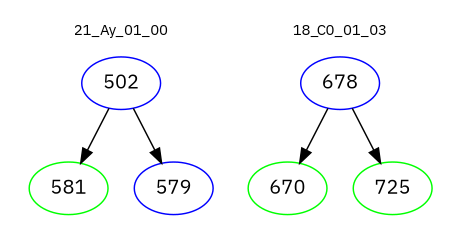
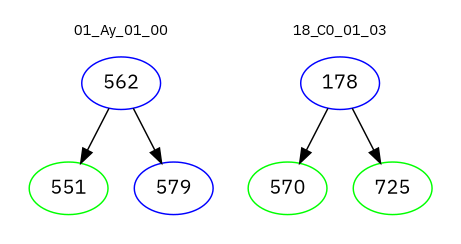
cluster "21_Ay_01_00": label "21_Ay_01_00" -> "01_Ay_01_00"
node "502": label "502" -> "562"
node "678": label "678" -> "178"
node "581": label "581" -> "551"
node "670": label "670" -> "570"
